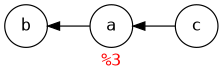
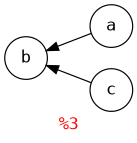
edge "c" -> "a": now "c" -> "b"
